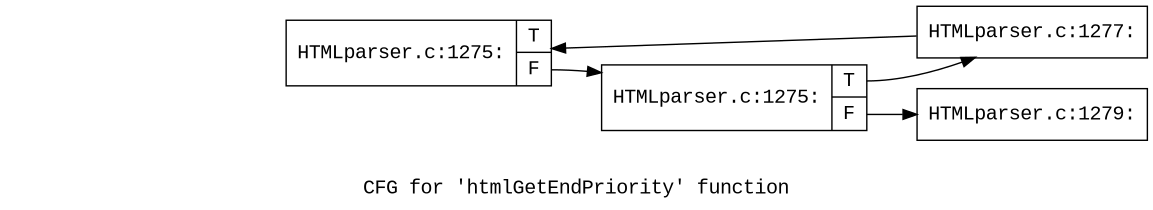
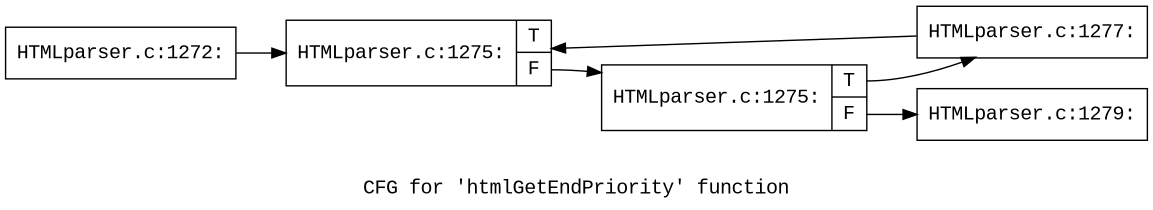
node "HTMLparser.c:1272:": added
